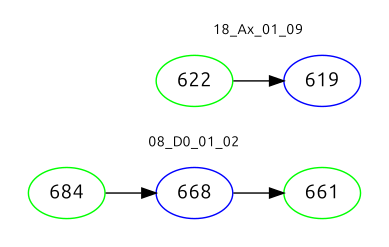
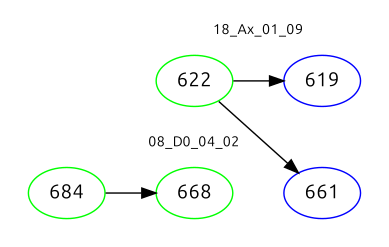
cluster "08_D0_01_02": label "08_D0_01_02" -> "08_D0_04_02"
node "668": color blue -> green
edge "668" -> "661": now "622" -> "661"
node "661": color green -> blue
